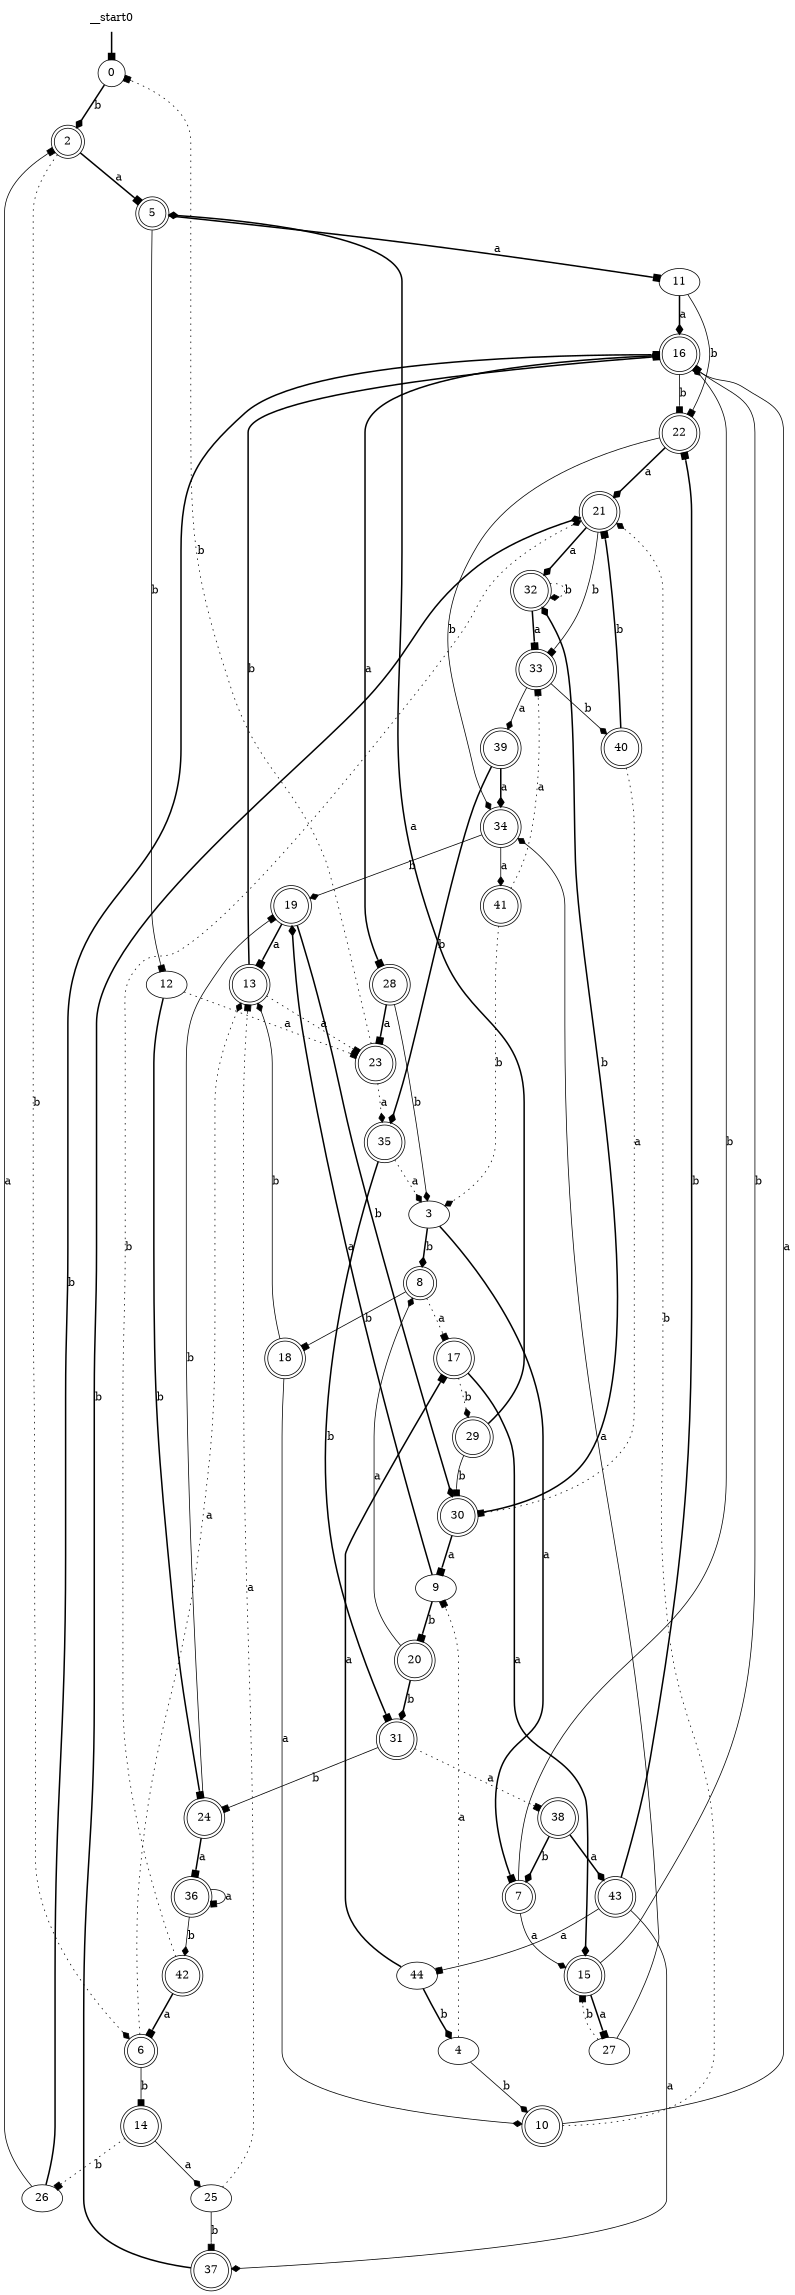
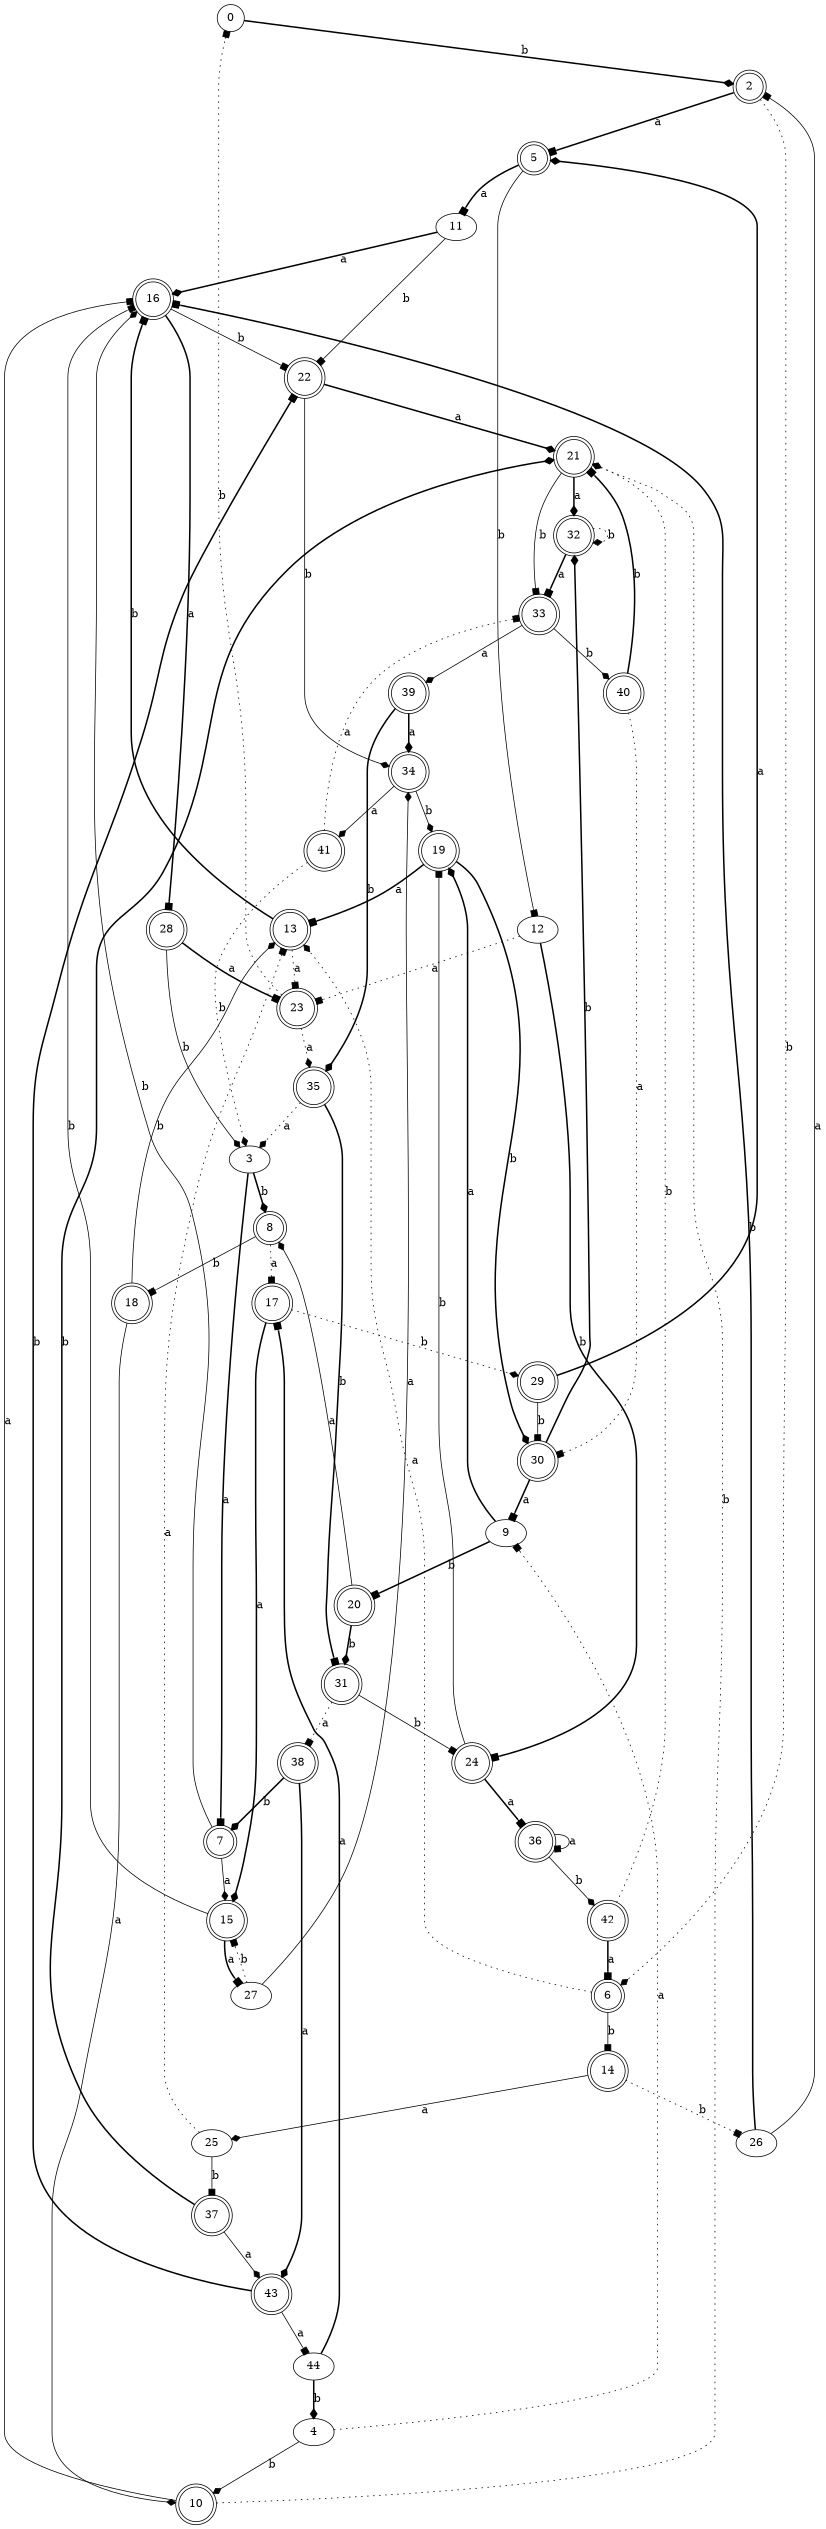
node "__start0": removed
edge "43" -> "37": reversed
